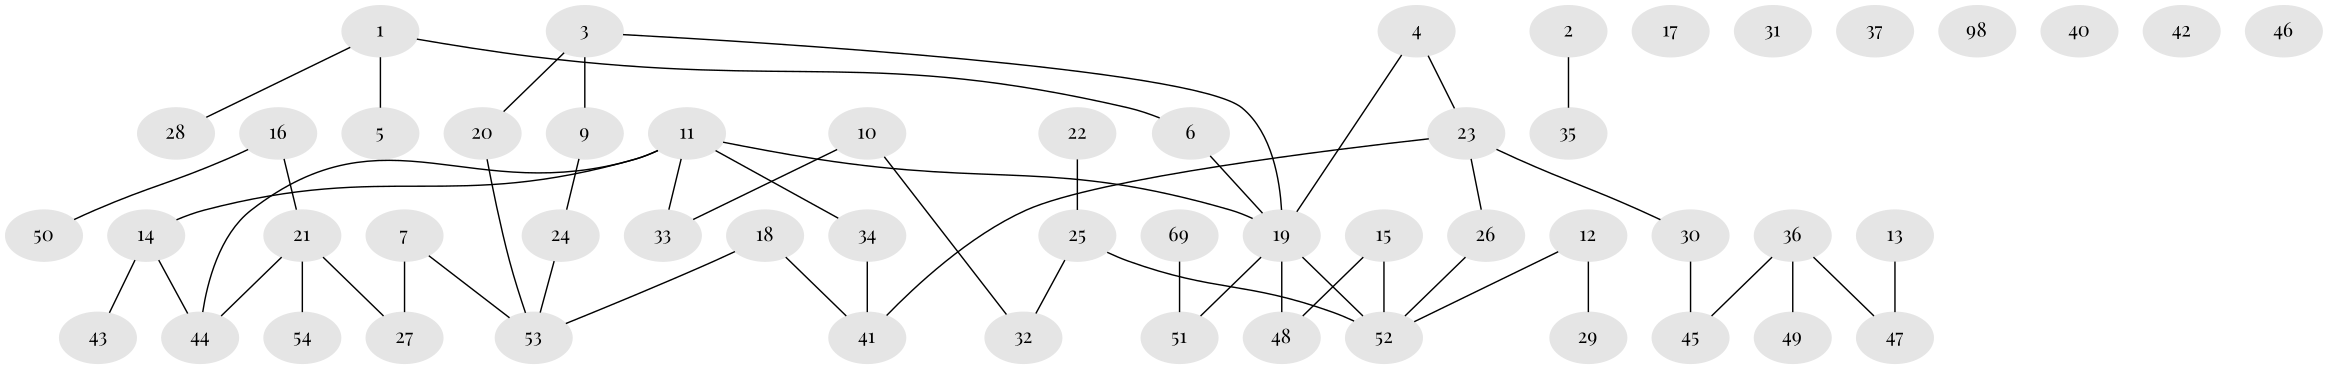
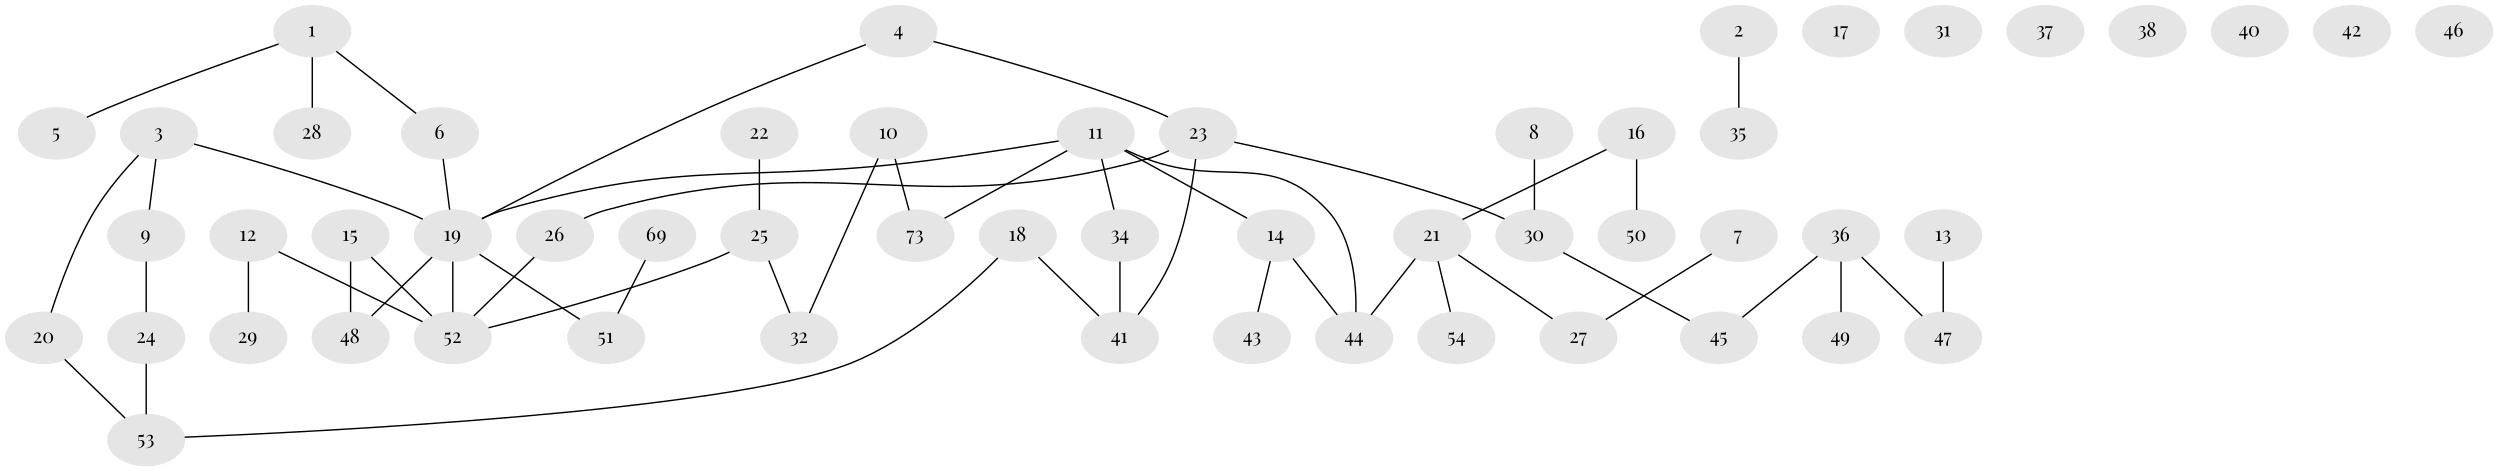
node "98": label "98" -> "38"
node "8": added
node "33": label "33" -> "73"
edge "7" -- "53": removed
